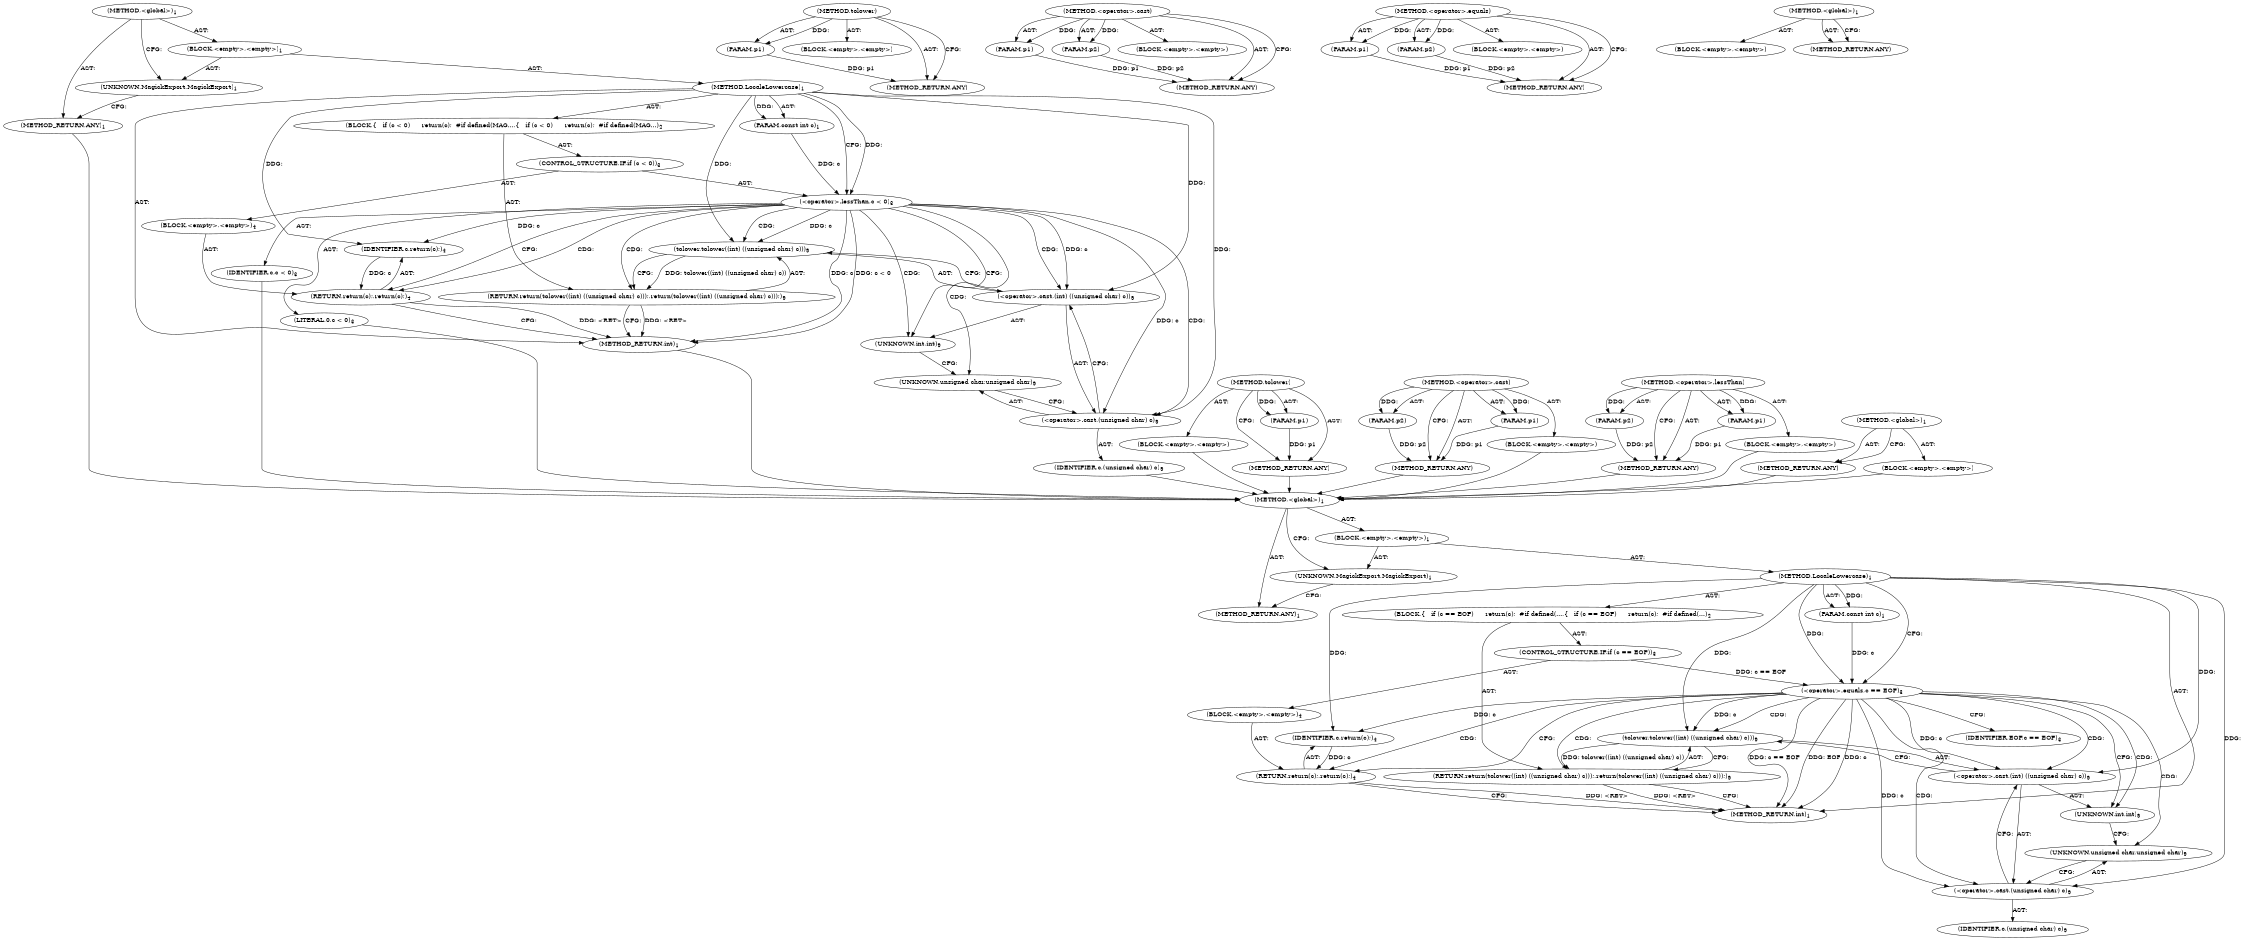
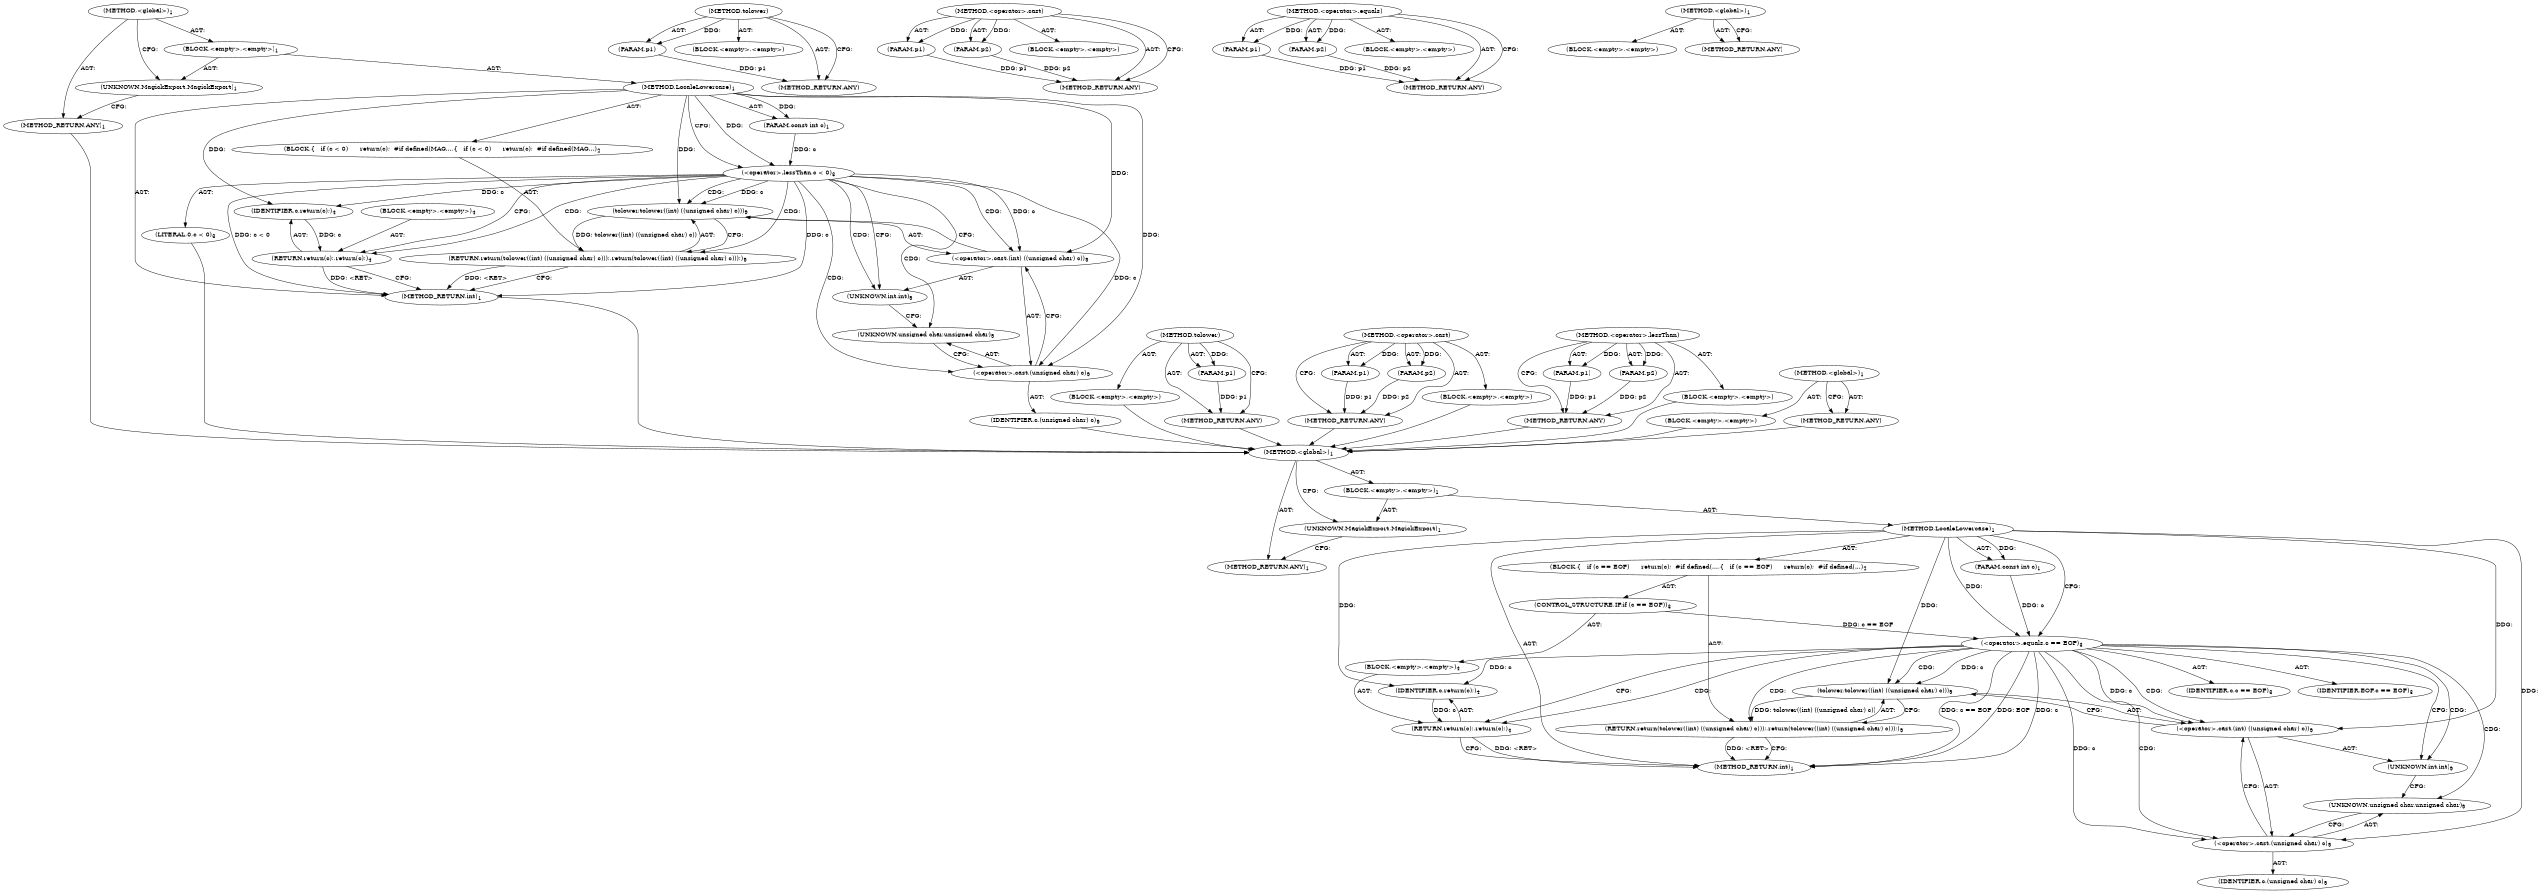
node "(CONTROL_STRUCTURE,IF,if (c < 0))": removed
node "(IDENTIFIER,c,c < 0)": removed
node "(IDENTIFIER,c,c == EOF)": added
edge "(<operator>.equals,c == EOF)" -> "(IDENTIFIER,EOF,c == EOF)": label "CFG: " -> "AST: "
